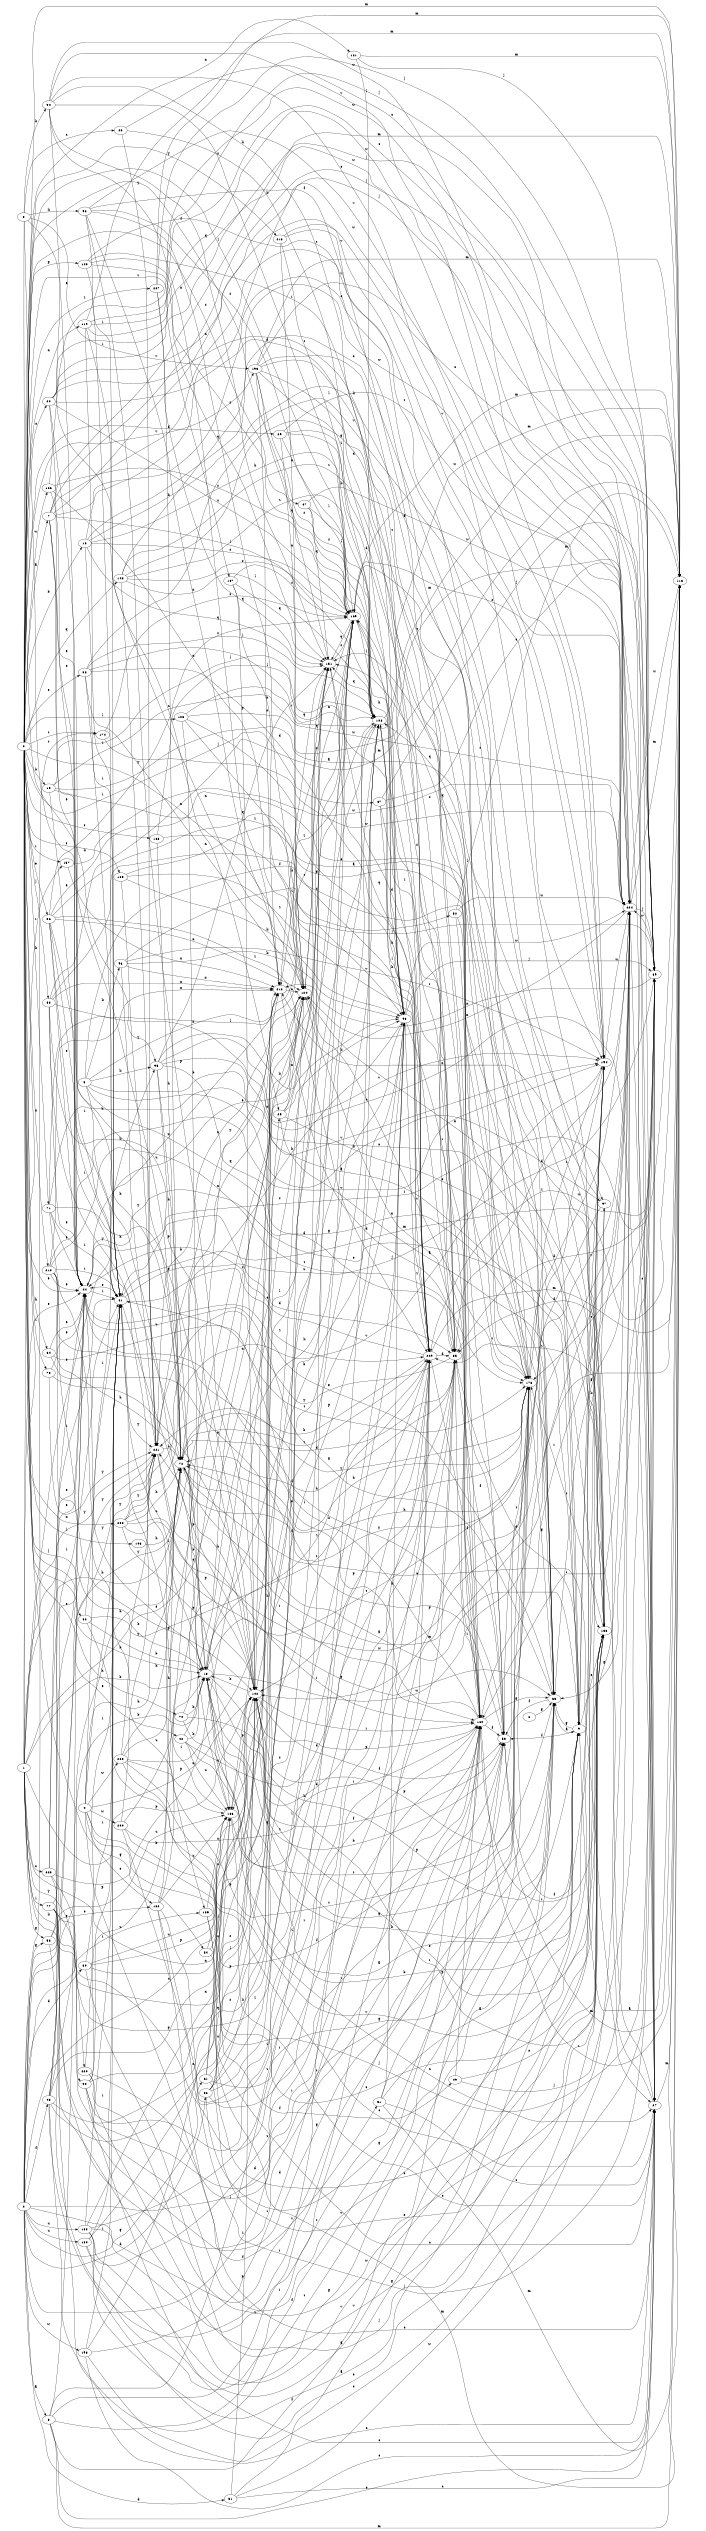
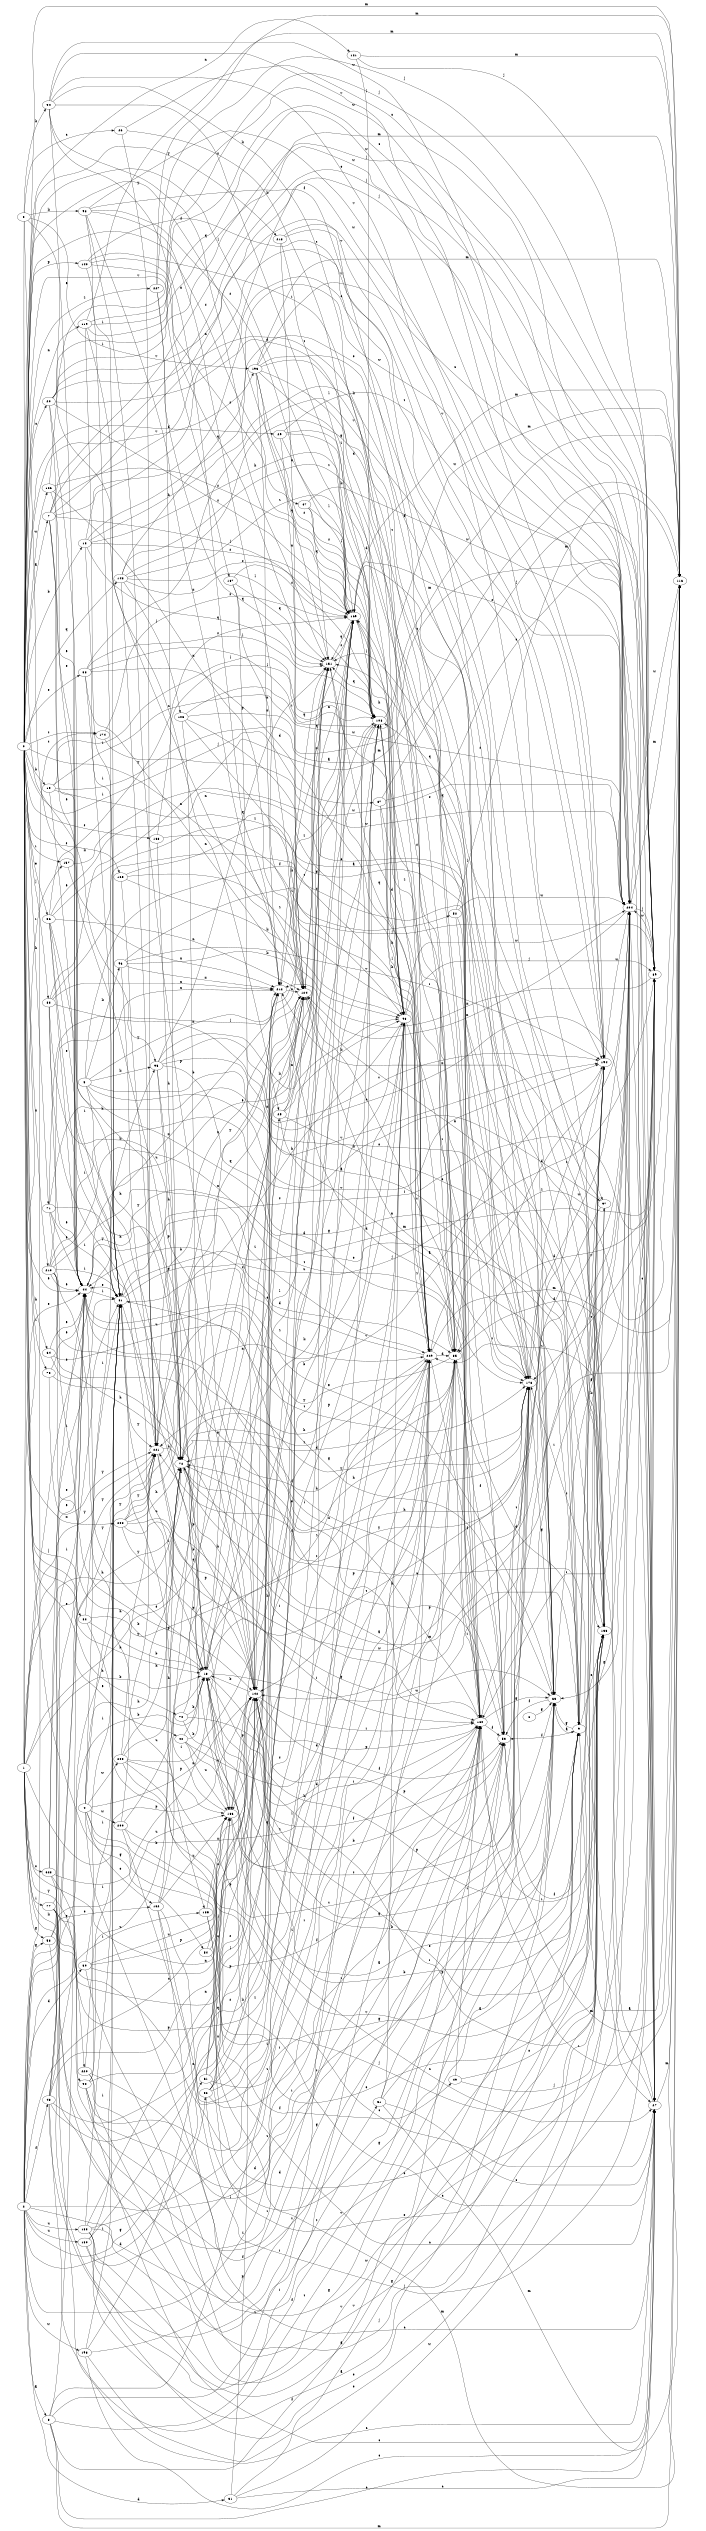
edge "0" -> "103": now "148" -> "103"
edge "36" -> "229": now "210" -> "229"
node "106": removed
edge "90" -> "81": label "p" -> "i"
